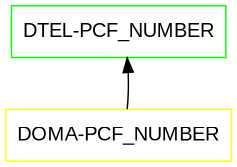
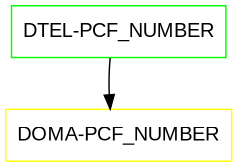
edge "DOMA-PCF_NUMBER" -> "DTEL-PCF_NUMBER": reversed
